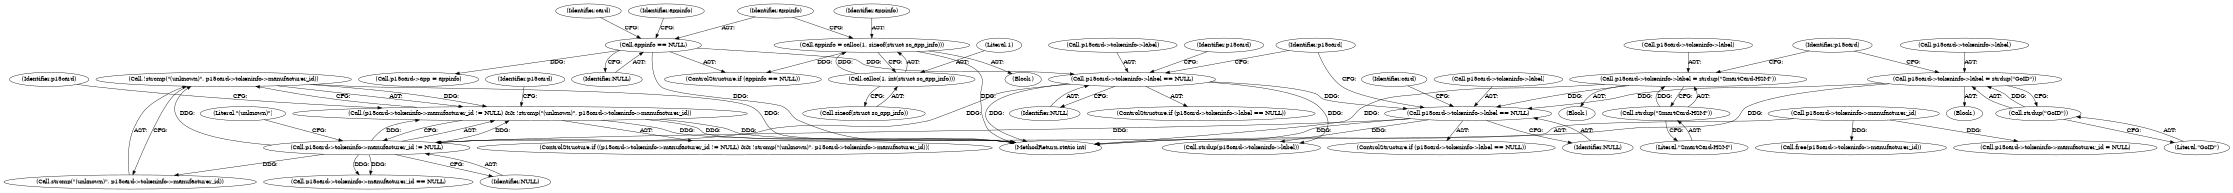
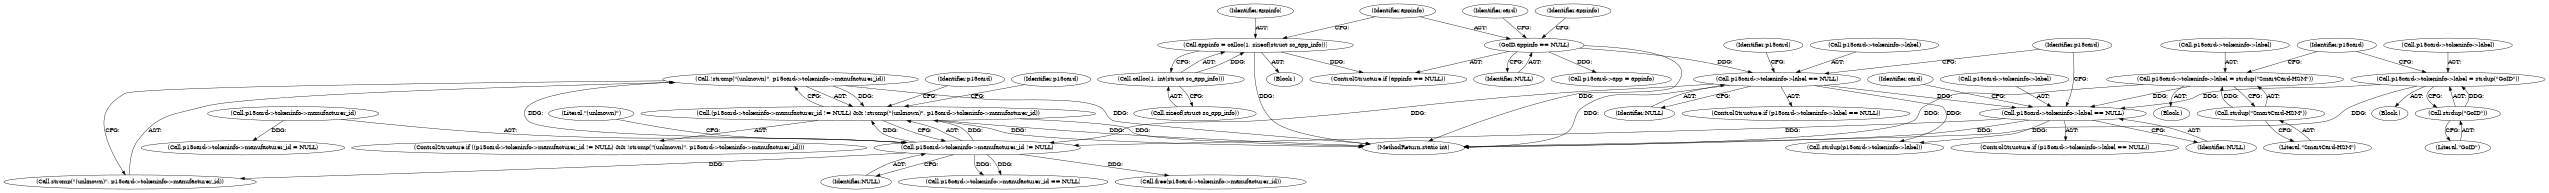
node "(Call,appinfo == NULL)": label "(Call,appinfo == NULL)" -> "(GoID,appinfo == NULL)"
node "(Literal,1)": removed
edge "(Call,p15card->tokeninfo->manufacturer_id)" -> "(Call,free(p15card->tokeninfo->manufacturer_id))": now "(Call,p15card->tokeninfo->manufacturer_id != NULL)" -> "(Call,free(p15card->tokeninfo->manufacturer_id))"
